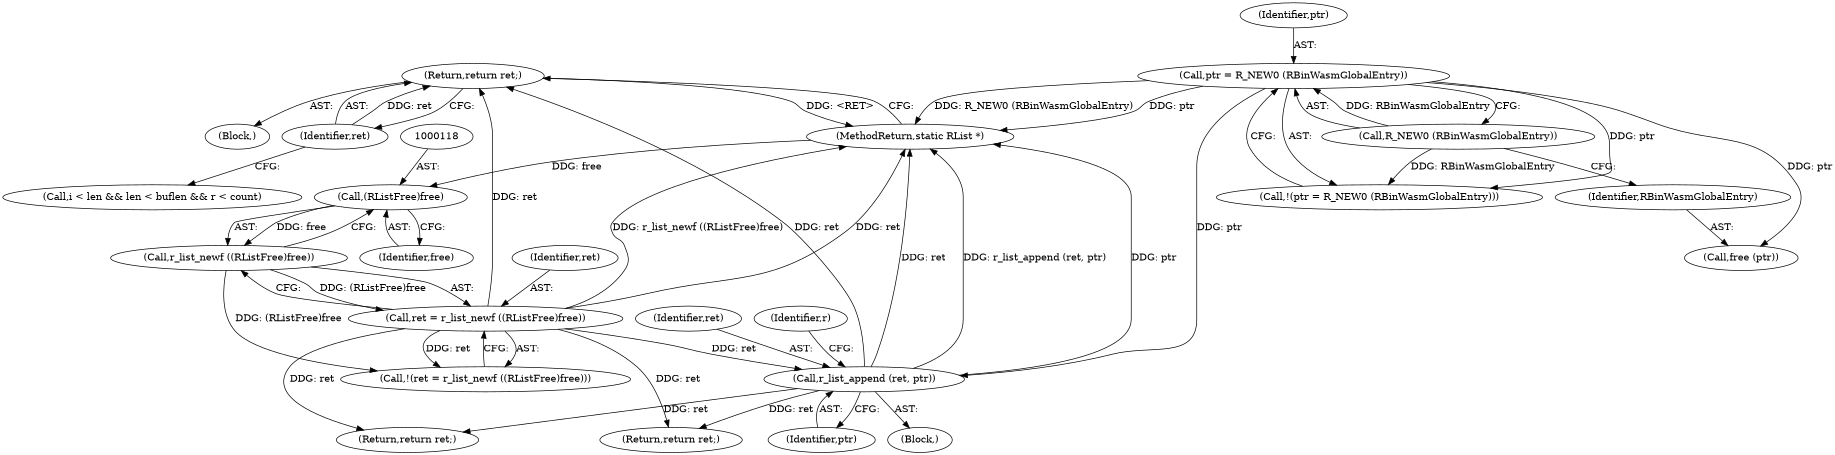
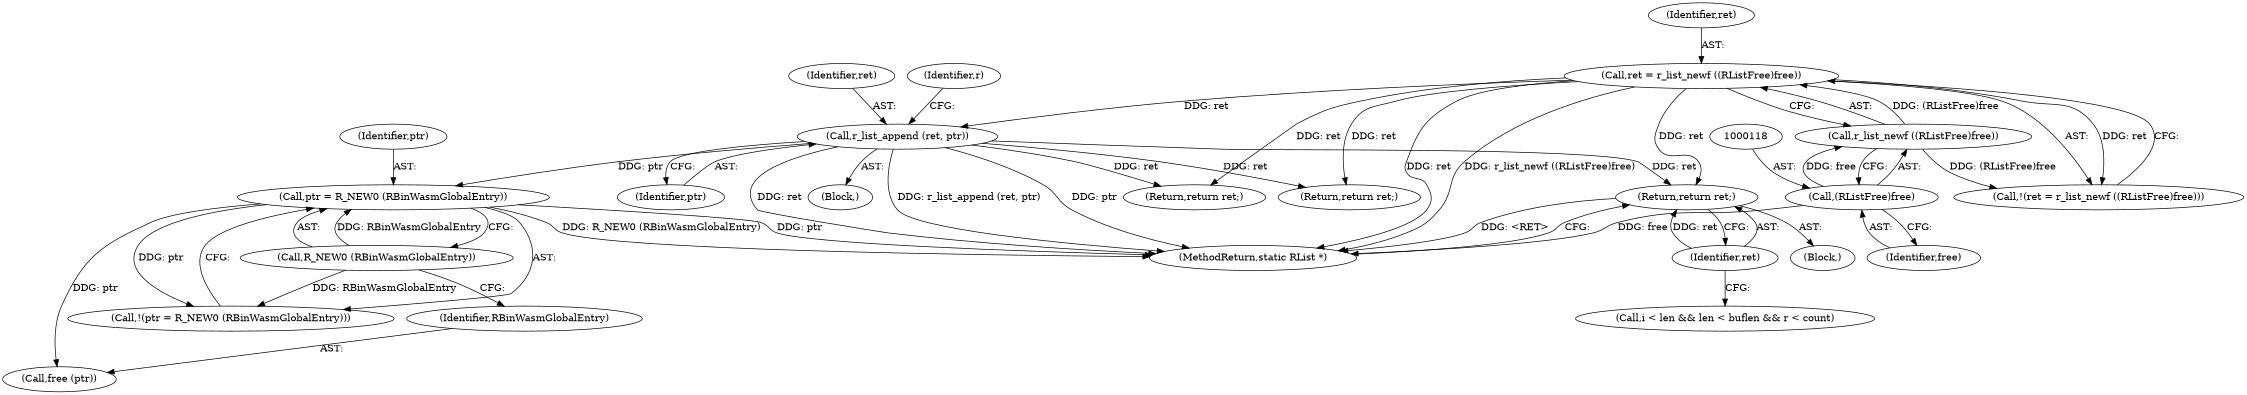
edge "(MethodReturn,static RList *)" -> "(Call,(RListFree)free)": reversed
edge "(Call,ptr = R_NEW0 (RBinWasmGlobalEntry))" -> "(Call,r_list_append (ret, ptr))": reversed
